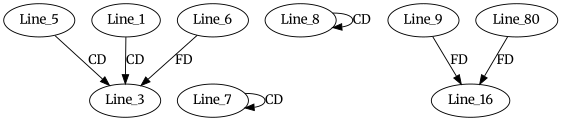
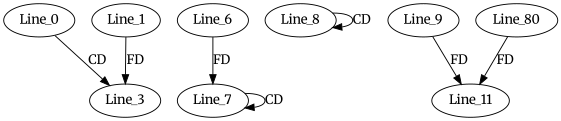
node "Line_5": label "Line_5" -> "Line_0"
edge "Line_6" -> "Line_3": now "Line_6" -> "Line_7"
edge "Line_1" -> "Line_3": label "CD" -> "FD"
node "Line_16": label "Line_16" -> "Line_11"
